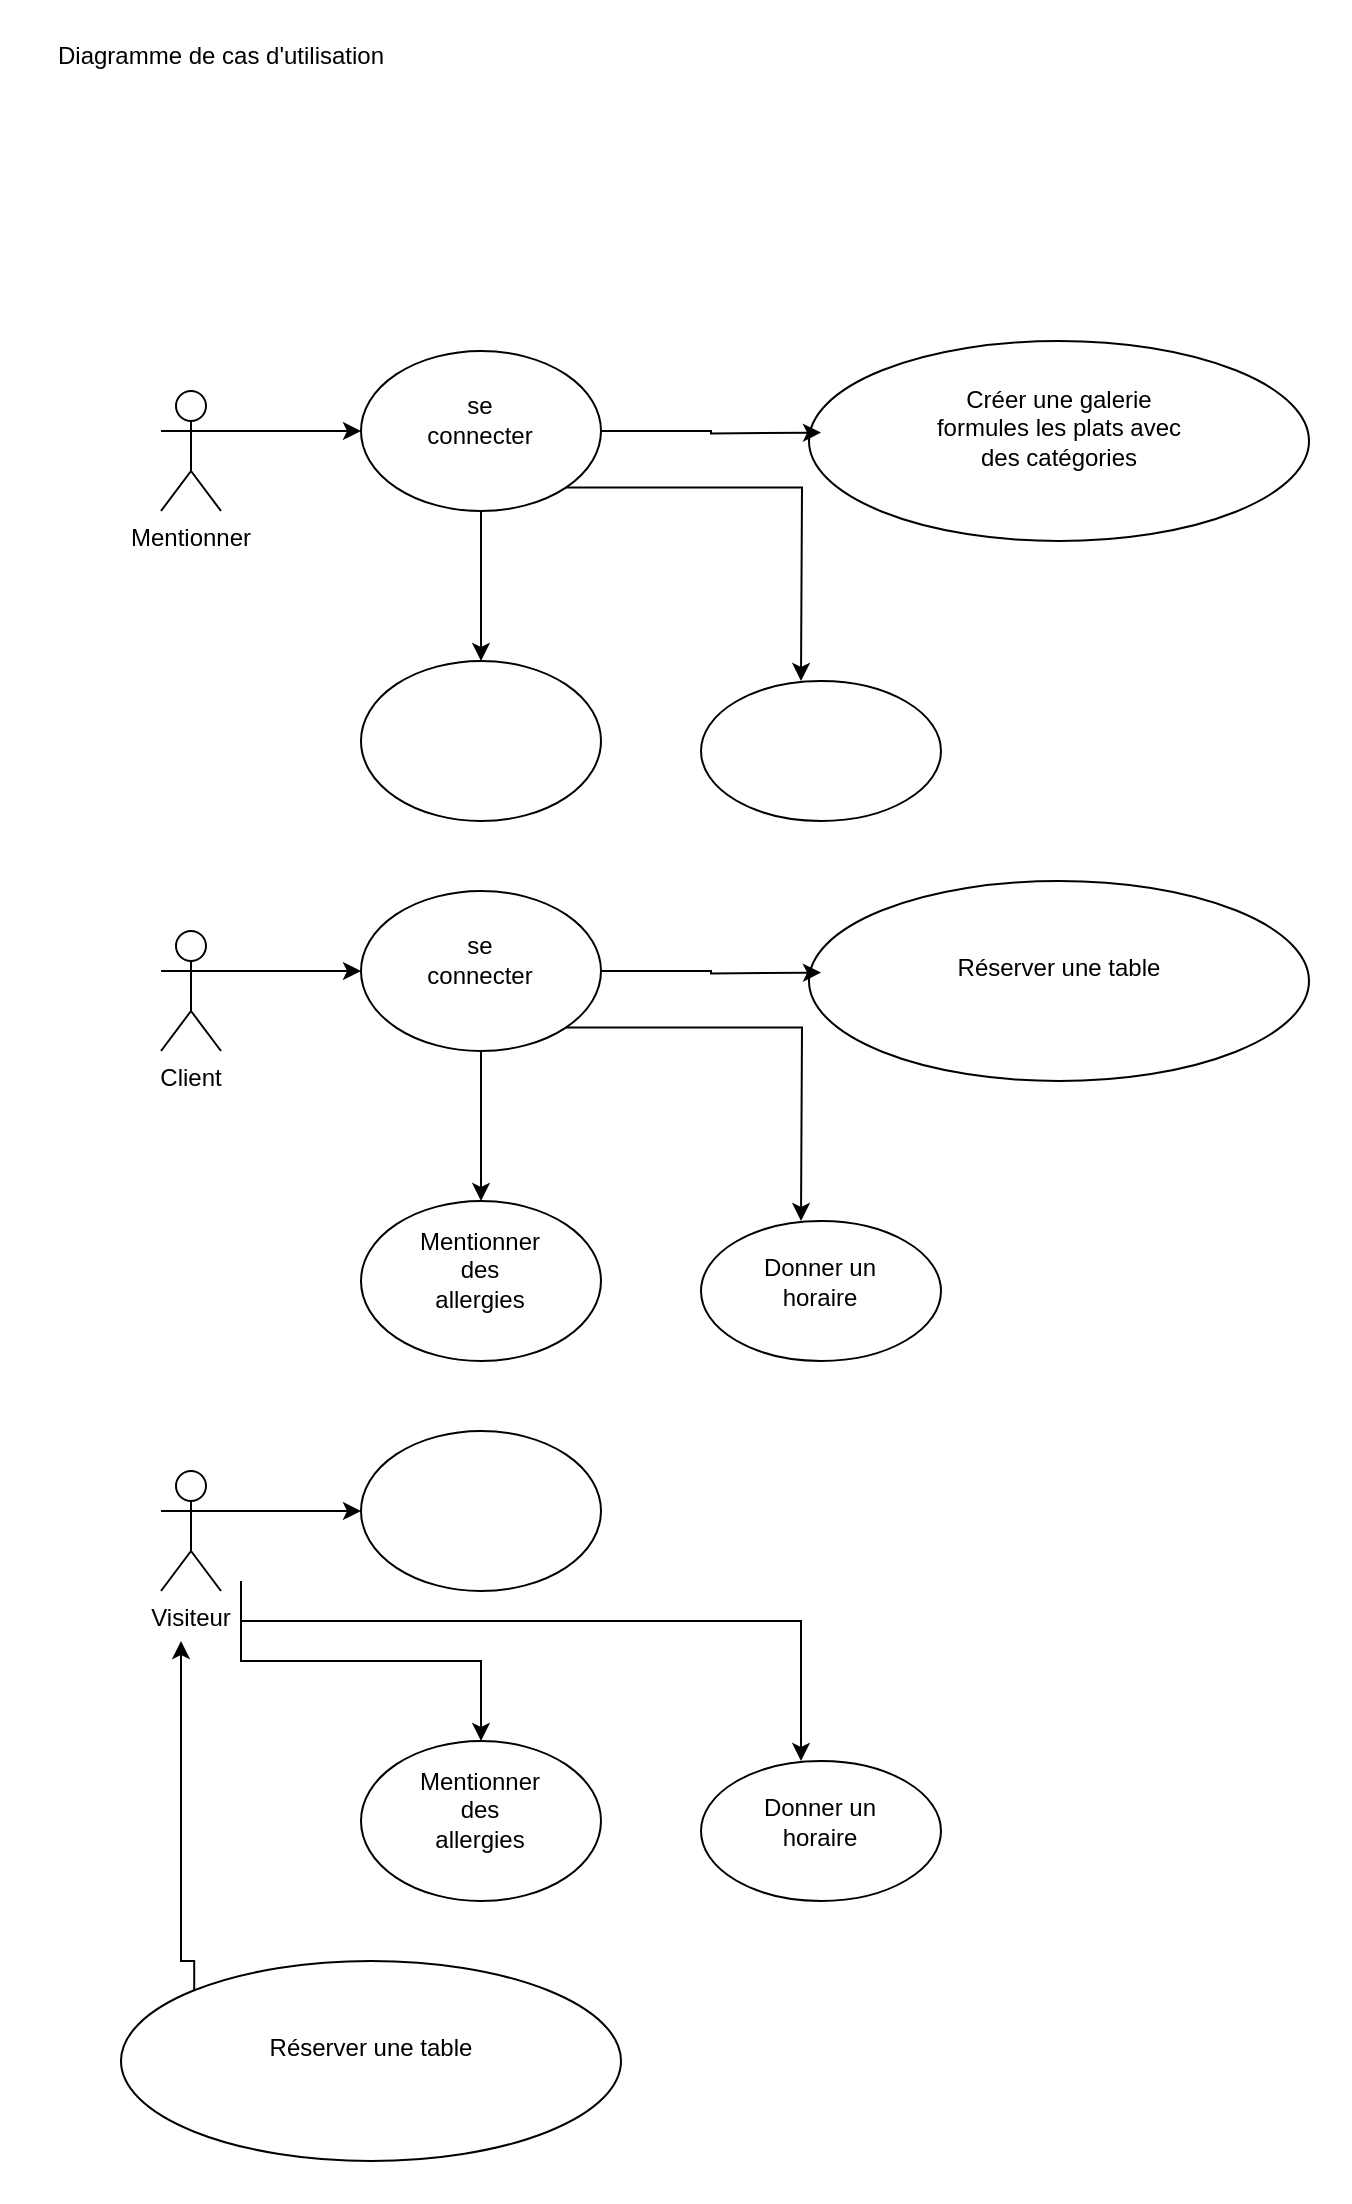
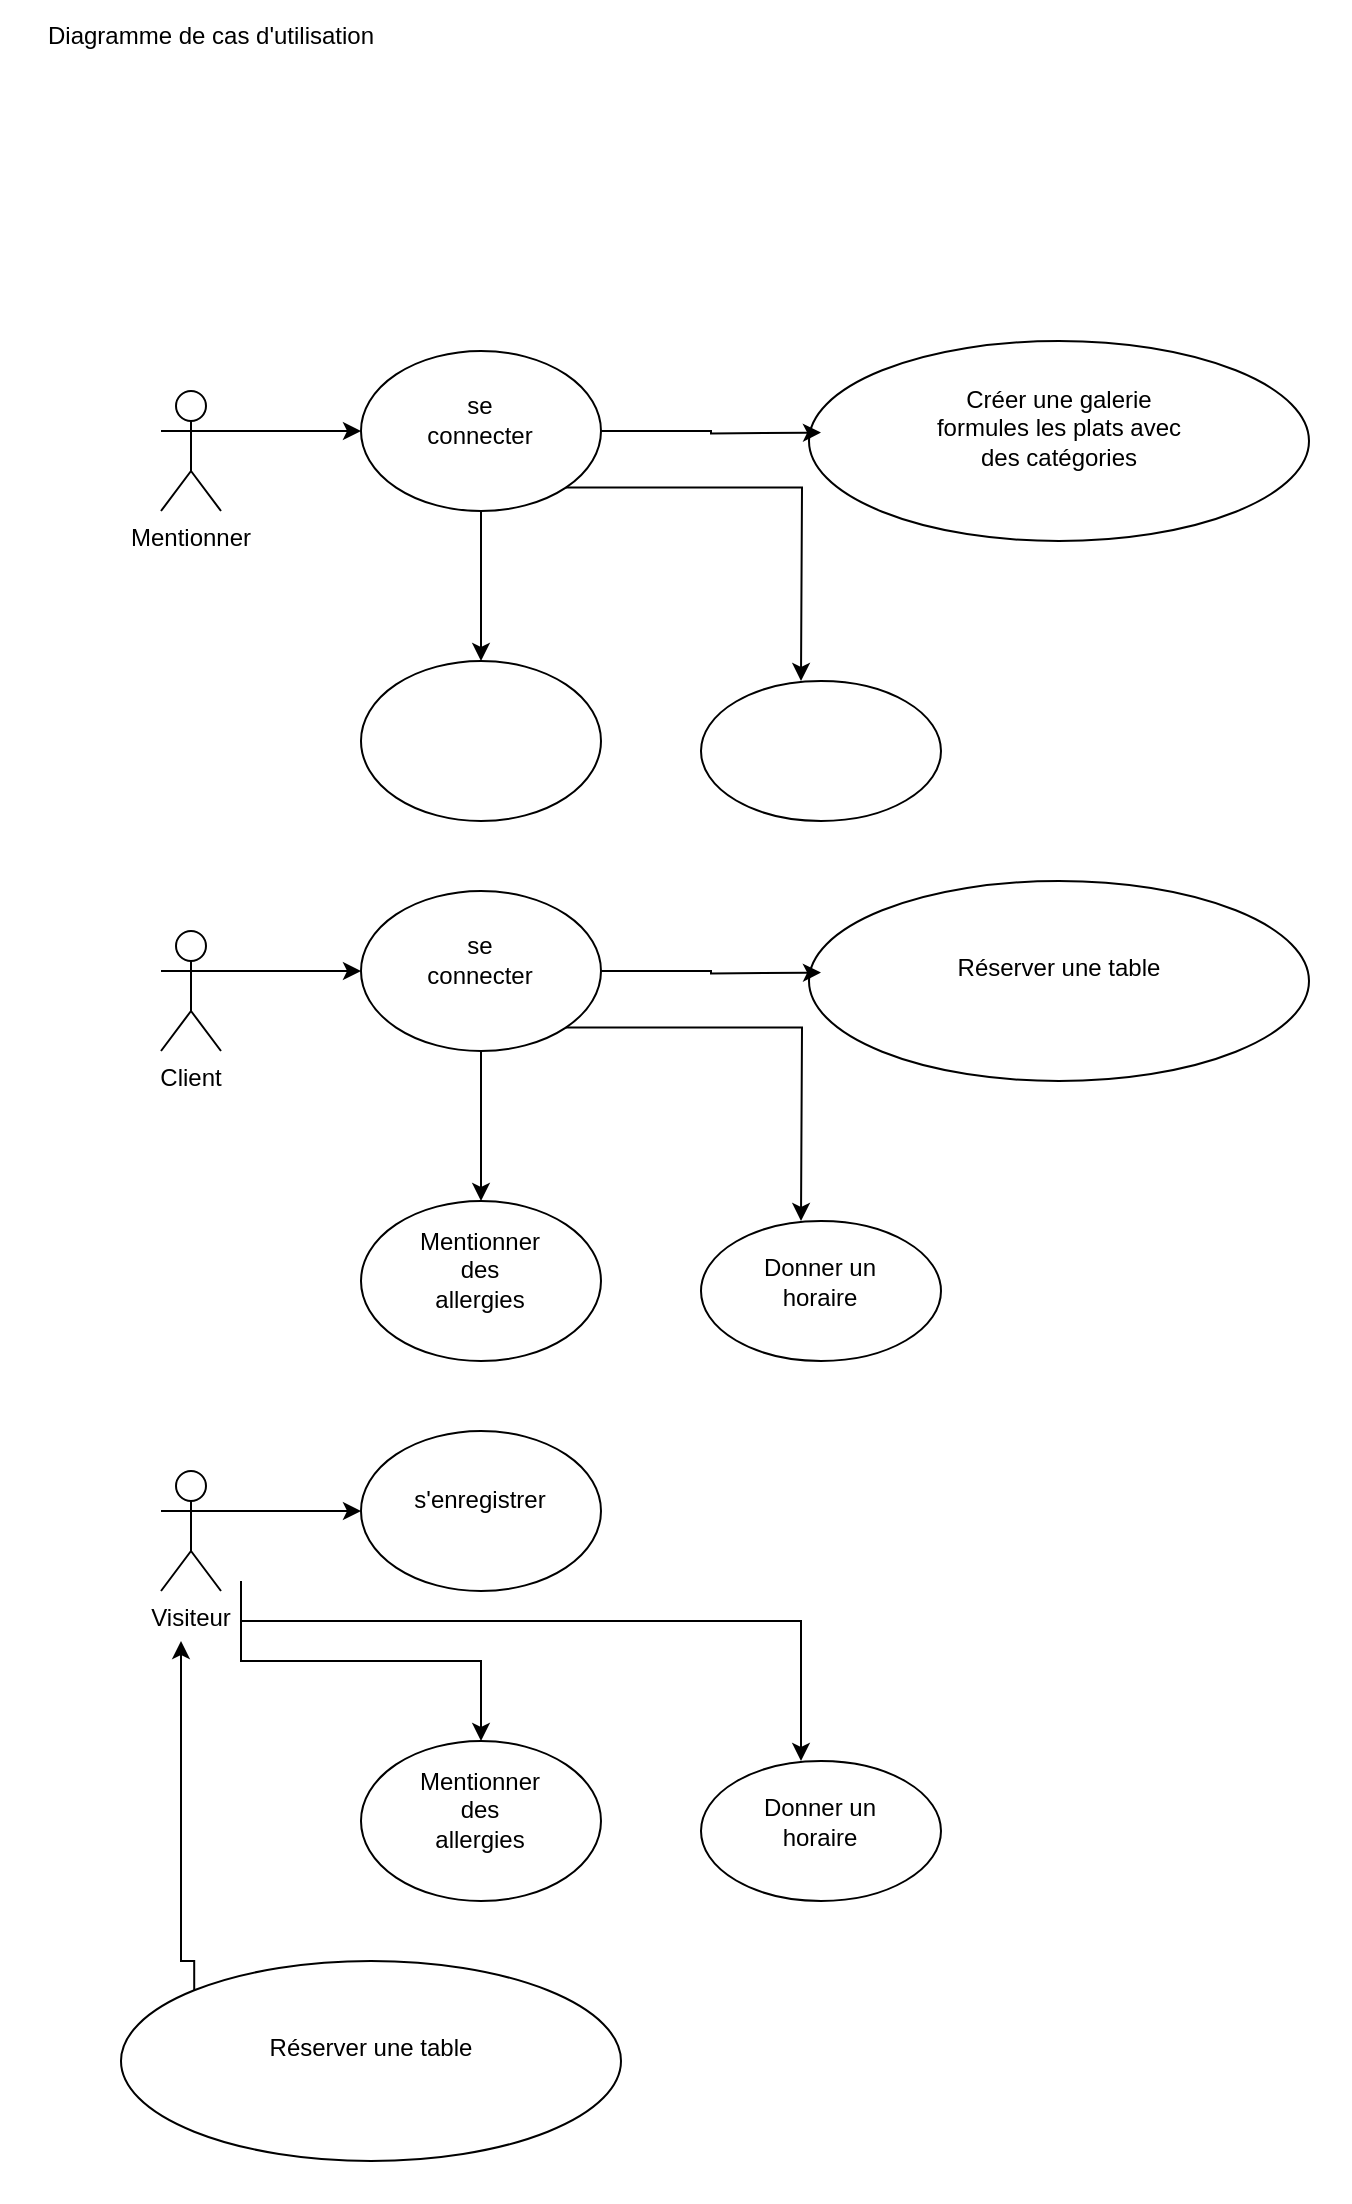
node "Diagramme de cas d'utilisation": moved (221, 71) -> (211, 51)
node "s'enregistrer": added
